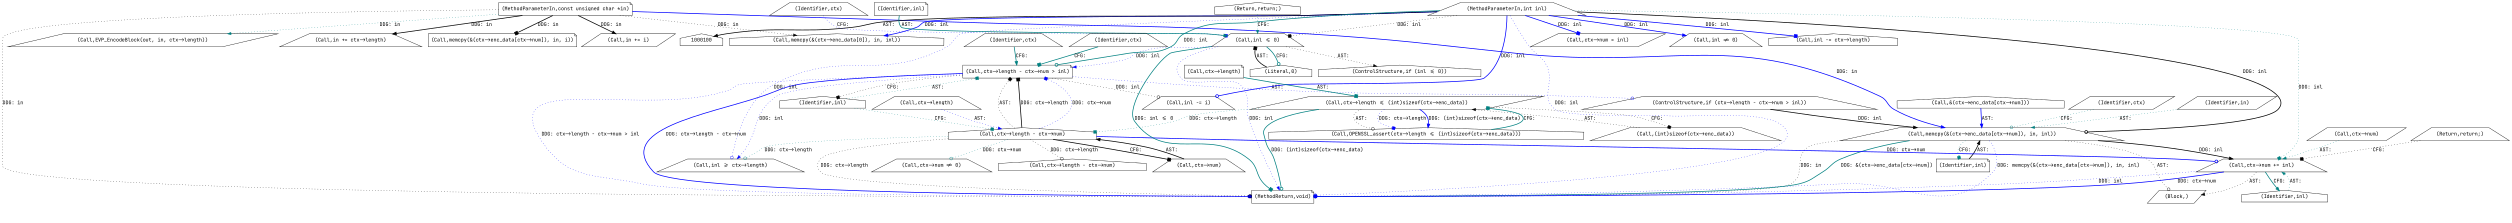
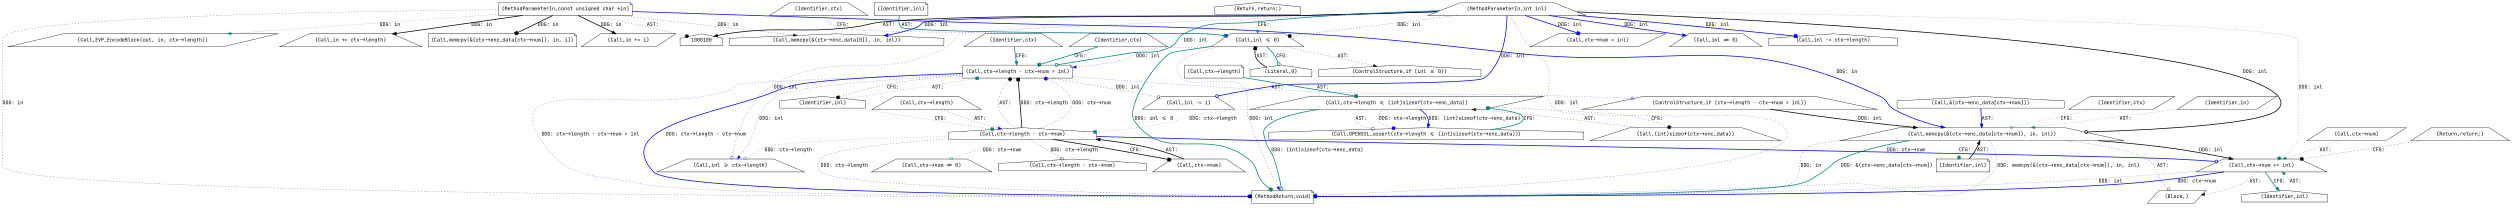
edge "(MethodParameterIn,const unsigned char *in)" -> "1000100": added, label "AST:"
